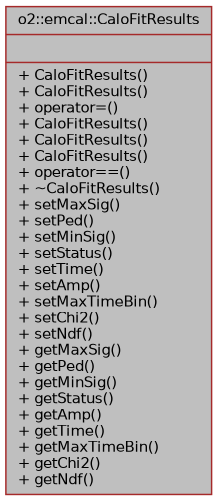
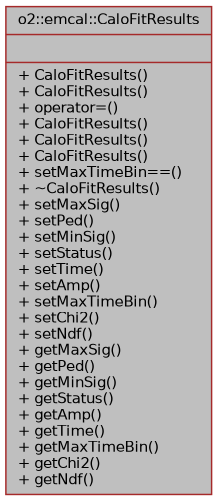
node "o2::emcal::CaloFitResults": text "+ operator==()" -> "+ setMaxTimeBin==()"
